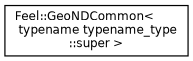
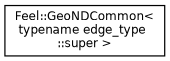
node "Feel::GeoNDCommon< typename typename_type ::super >": label "Feel::GeoNDCommon< typename typename_type ::super >" -> "Feel::GeoNDCommon< typename edge_type ::super >"
